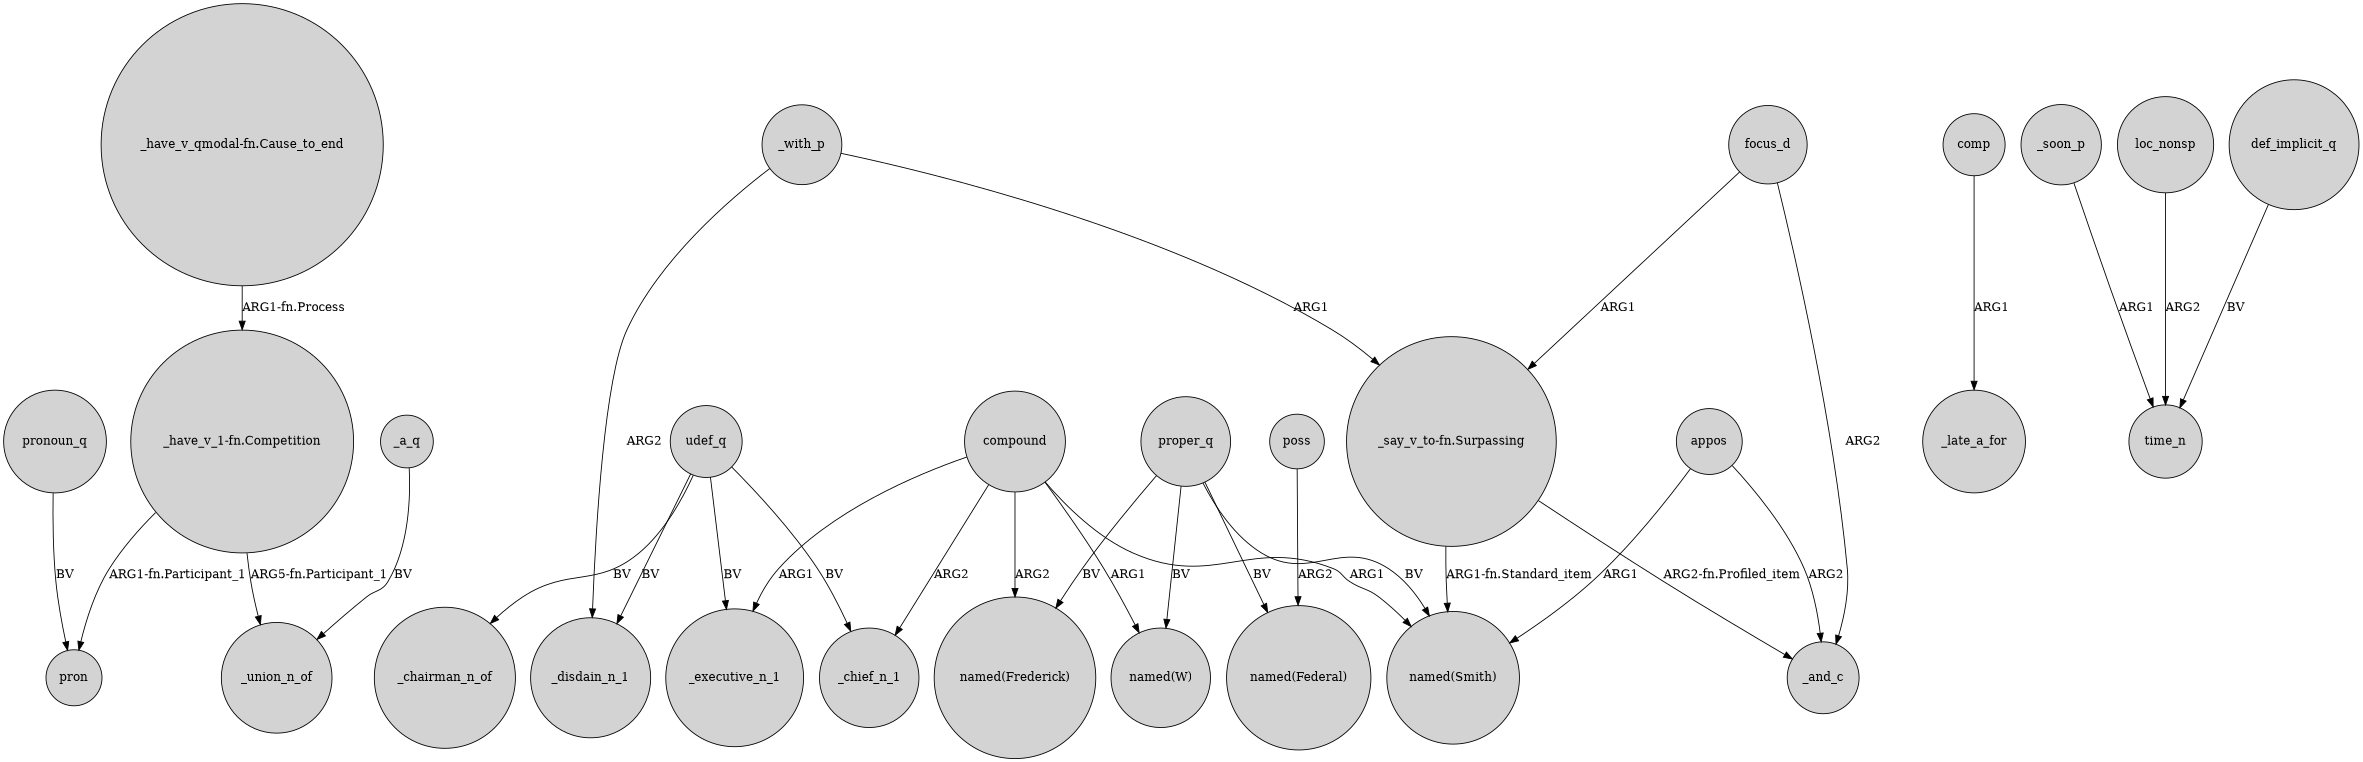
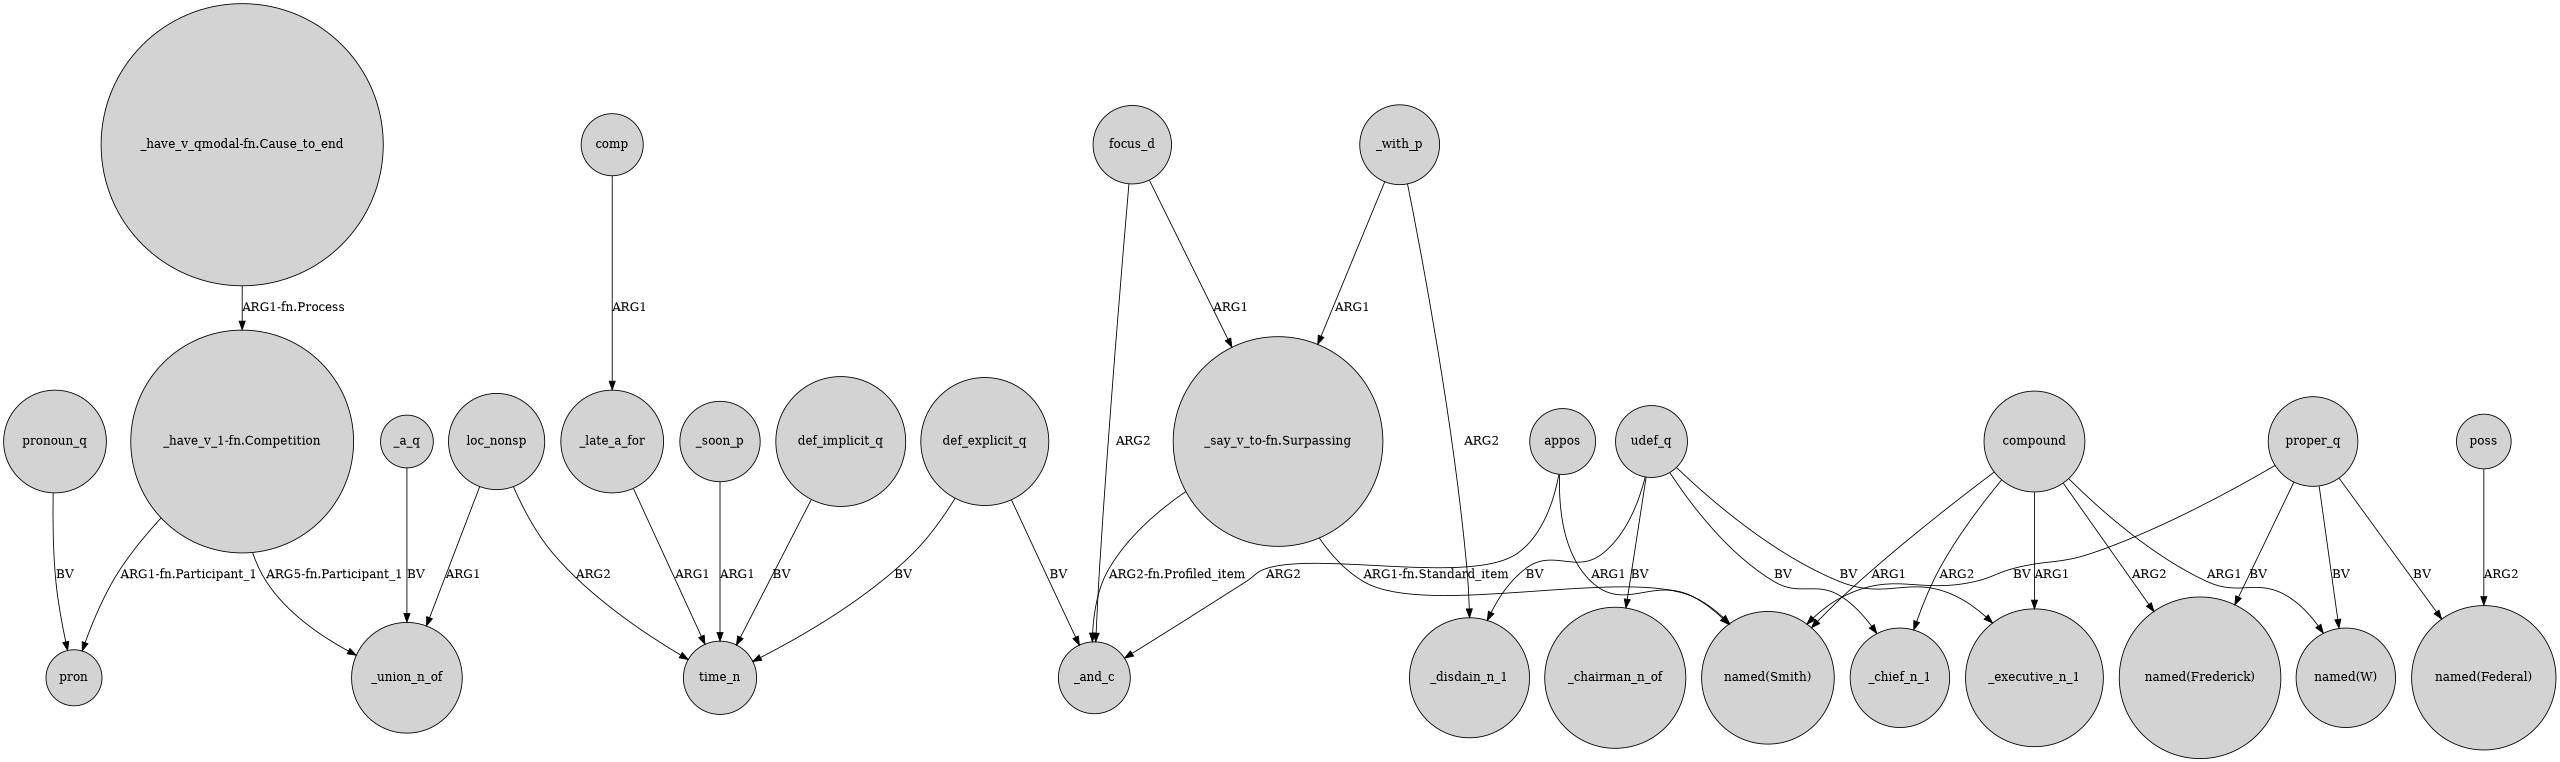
node "def_explicit_q": added
edge "loc_nonsp" -> "_union_n_of": added, label "ARG1"
edge "_late_a_for" -> "time_n": added, label "ARG1"
